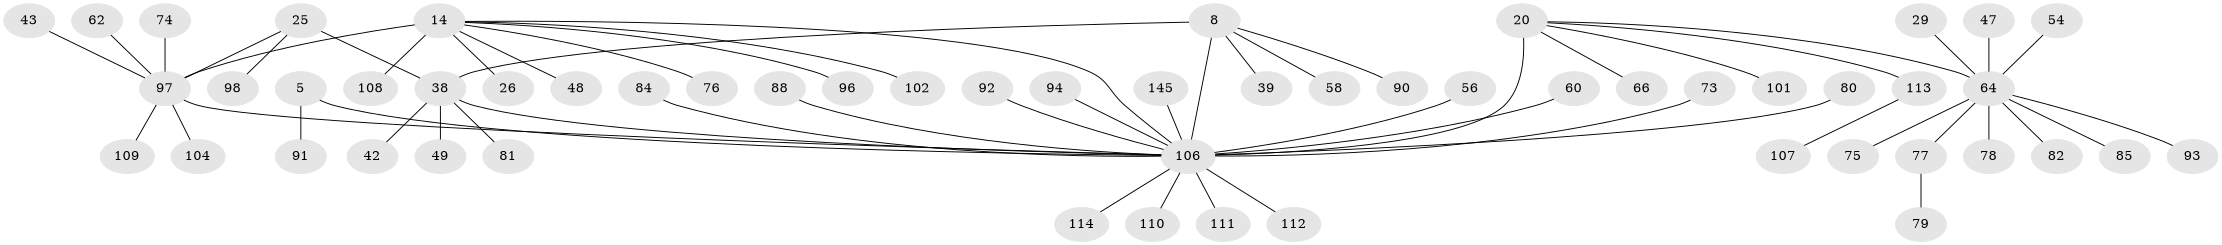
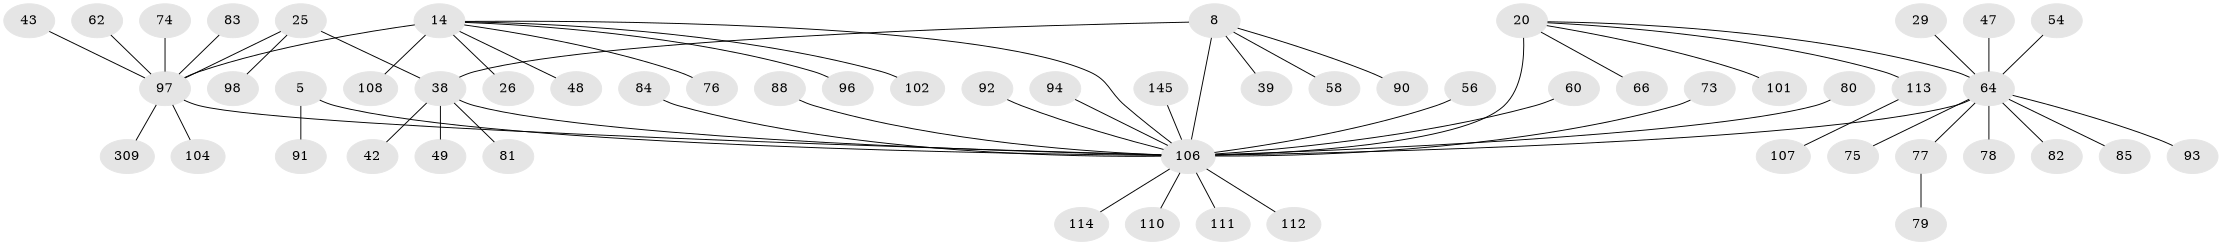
node "83": added
edge "64" -- "106": added
node "109": label "109" -> "309"
